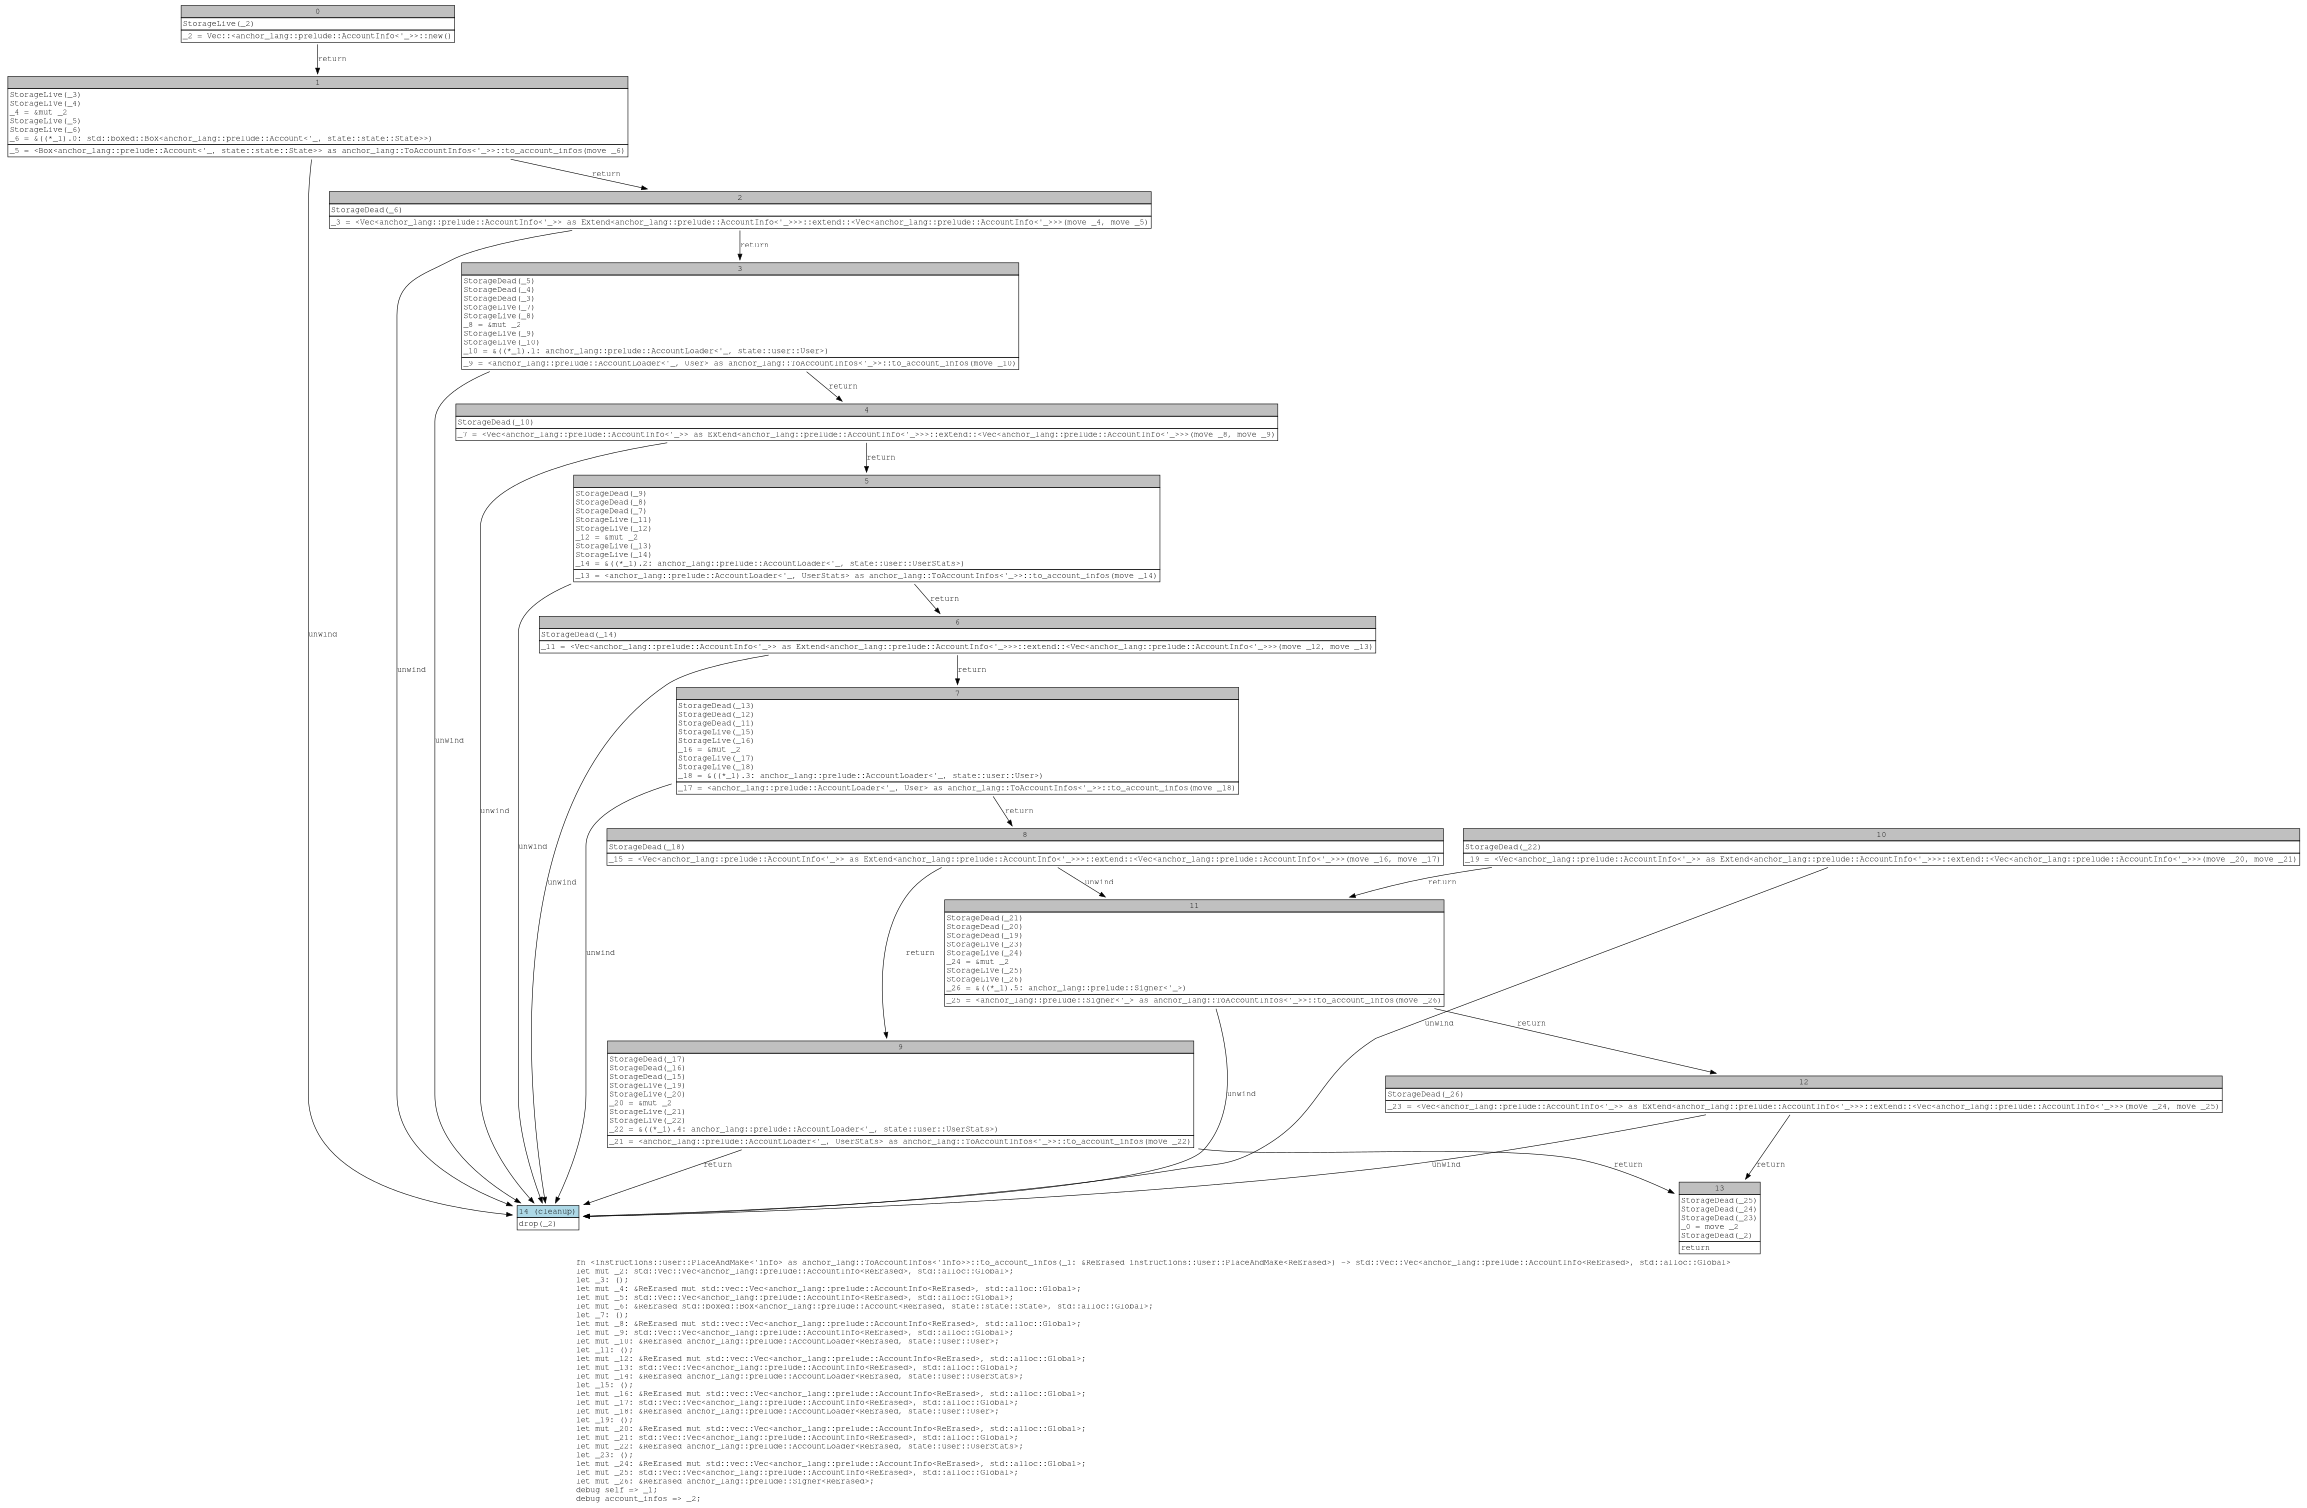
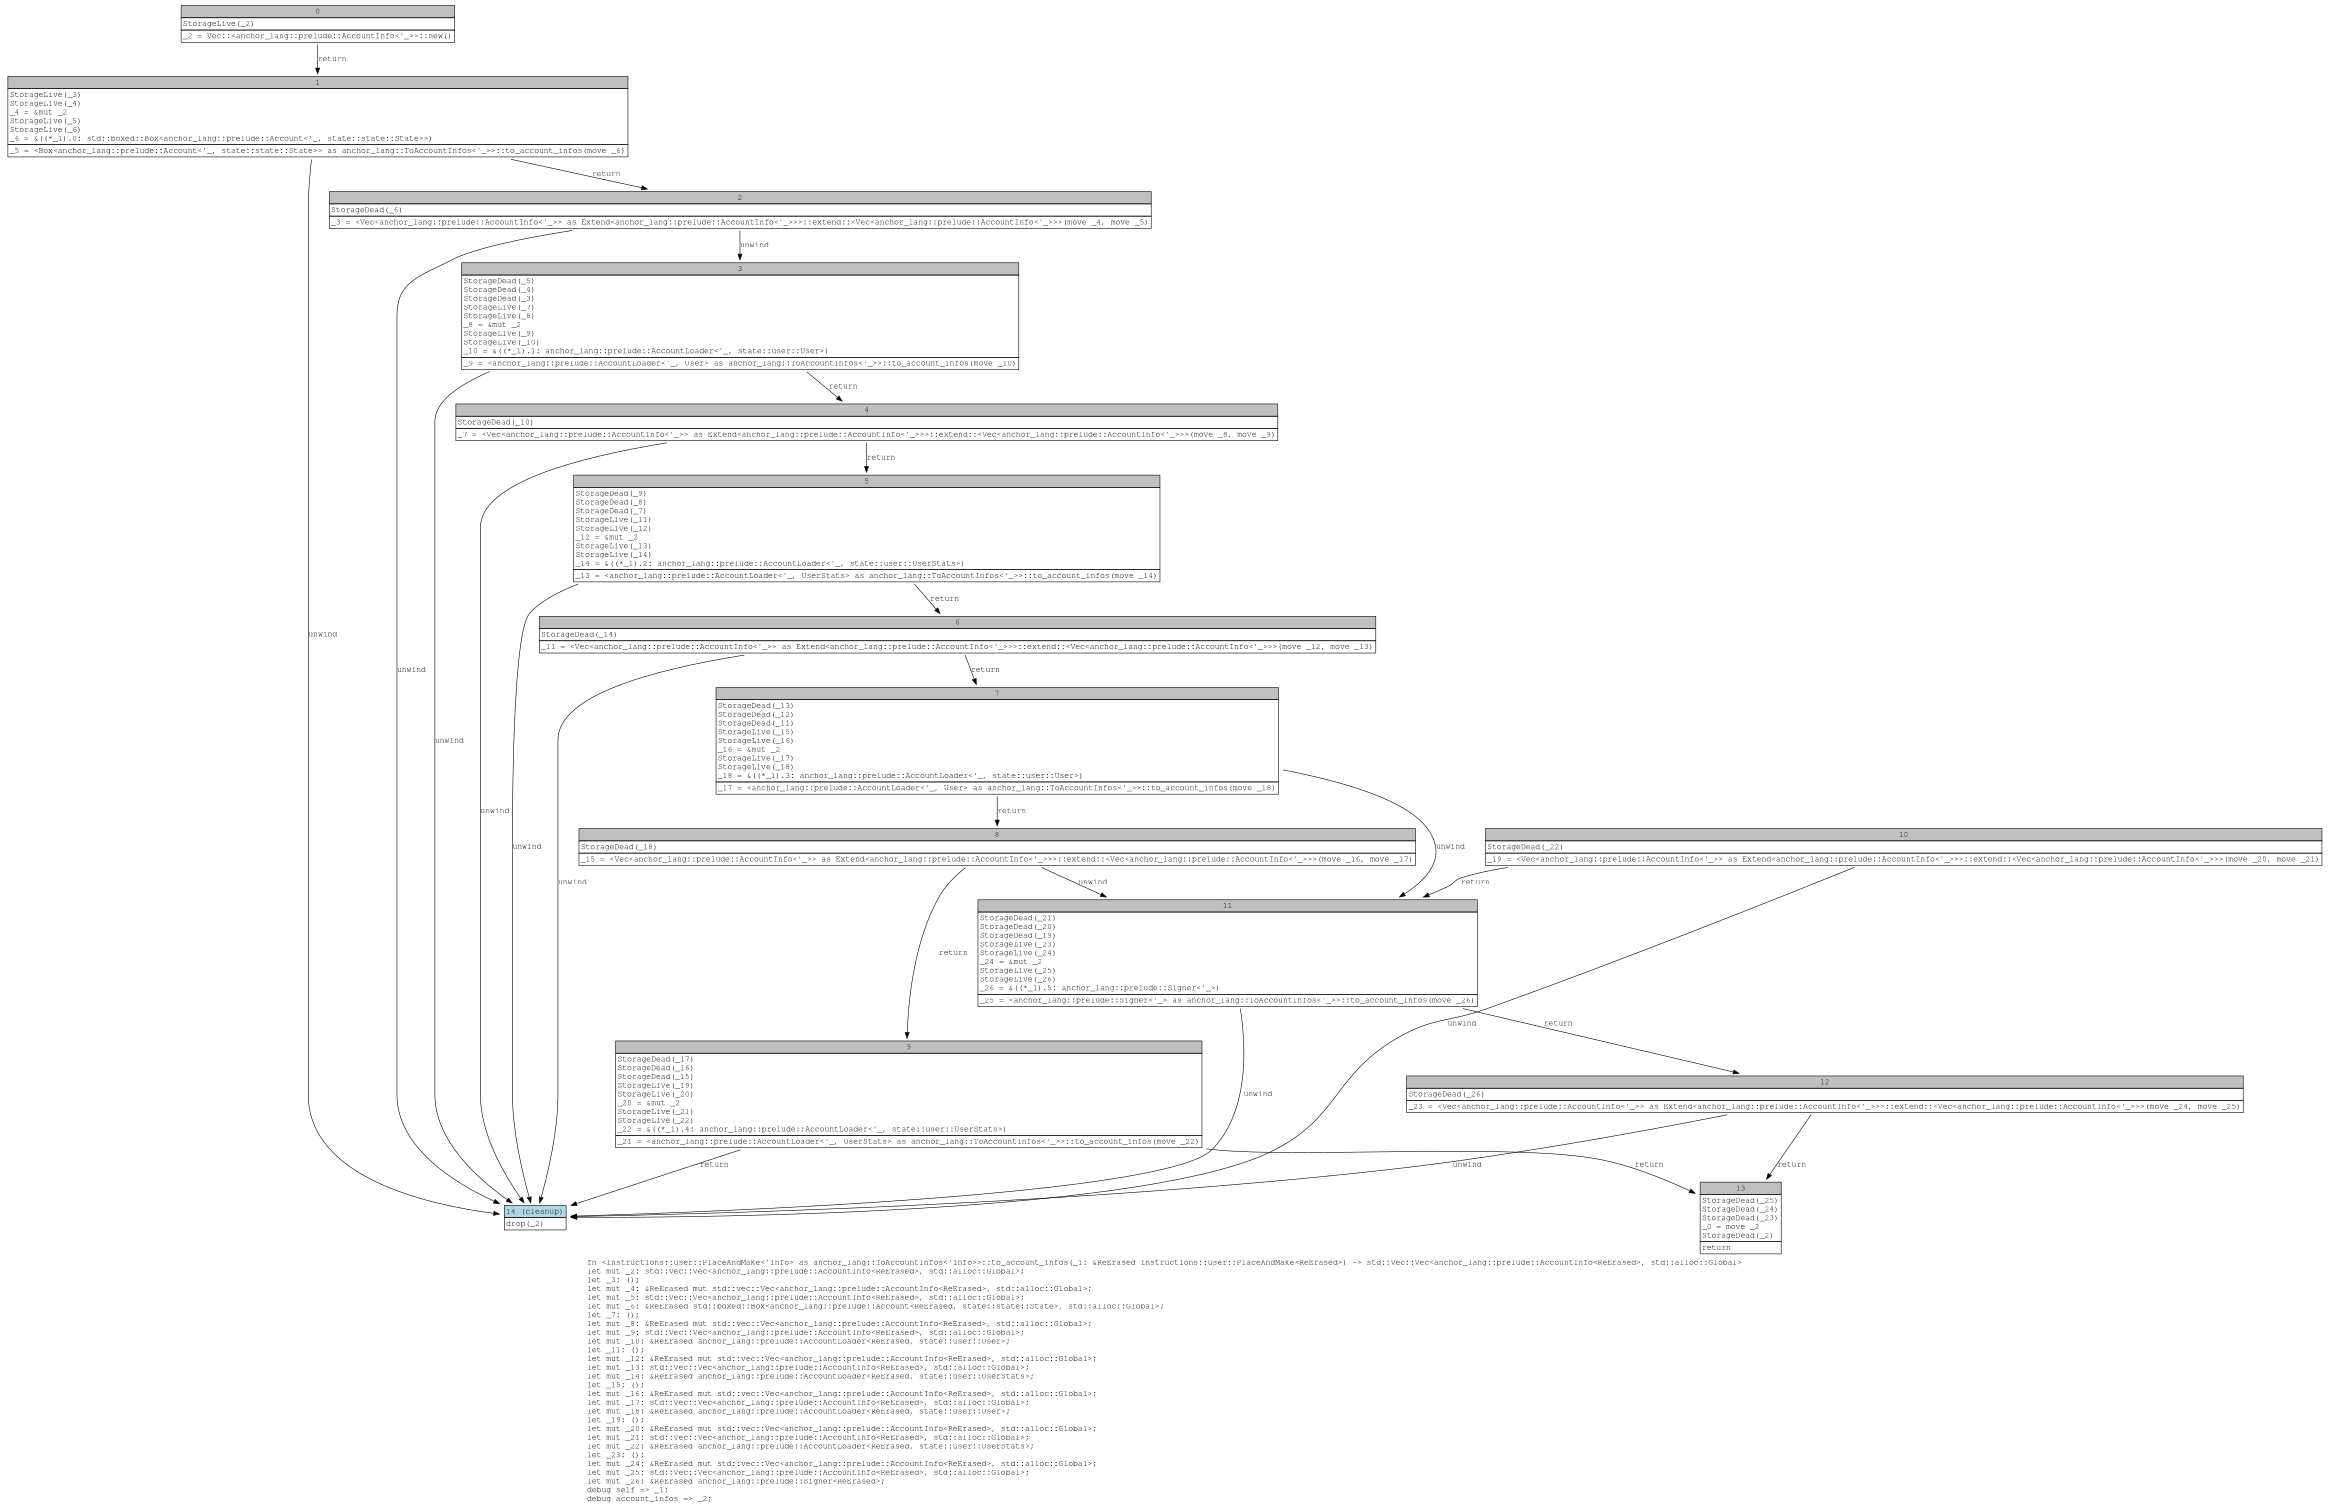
edge "2" -> "3": label "return" -> "unwind"
edge "7" -> "14 (cleanup)": now "7" -> "11"
